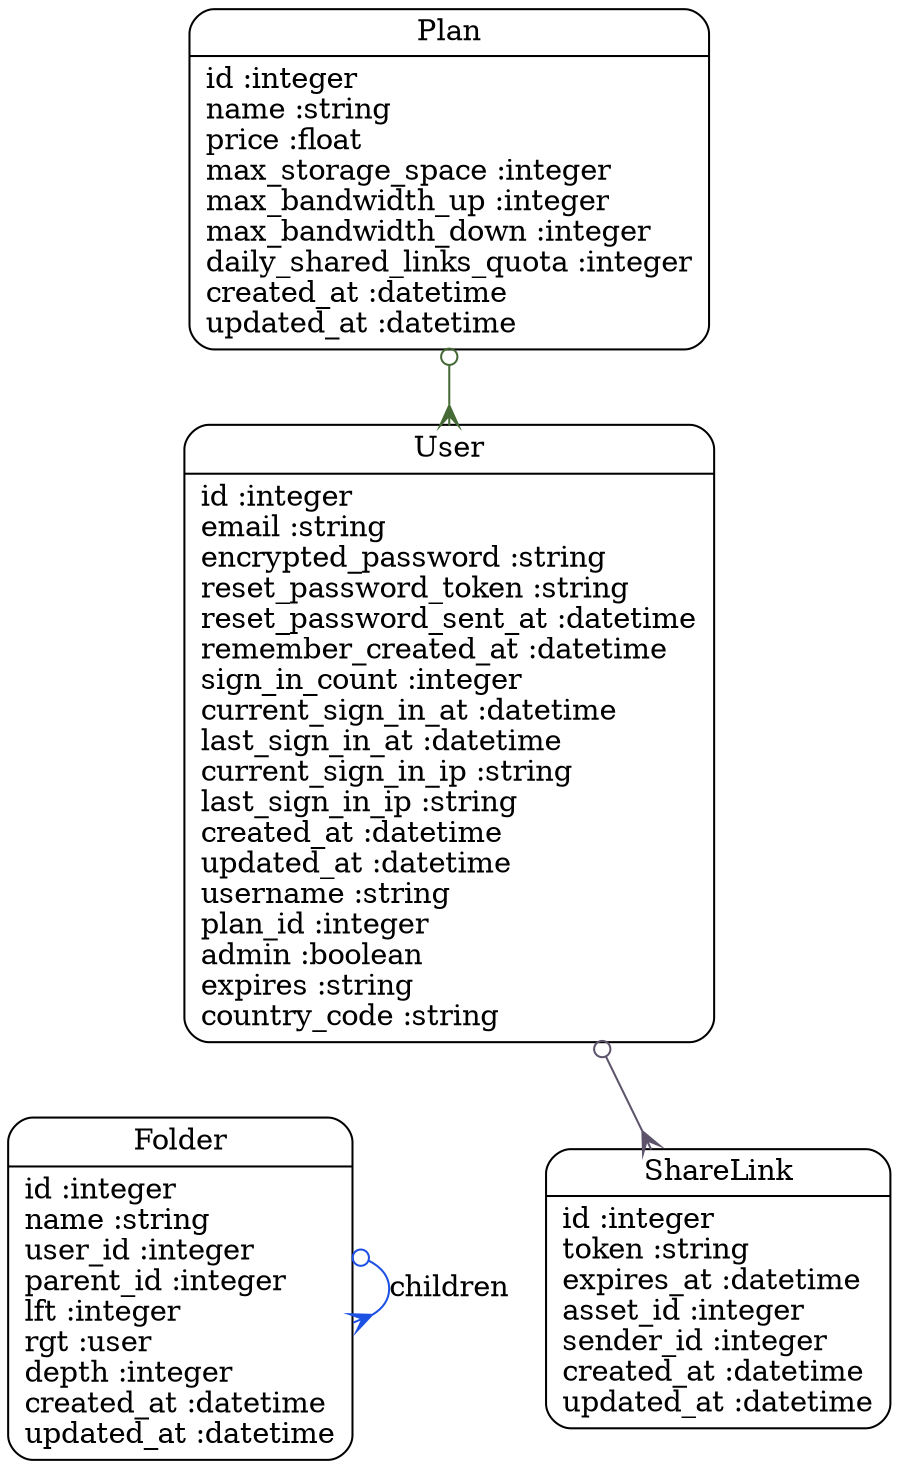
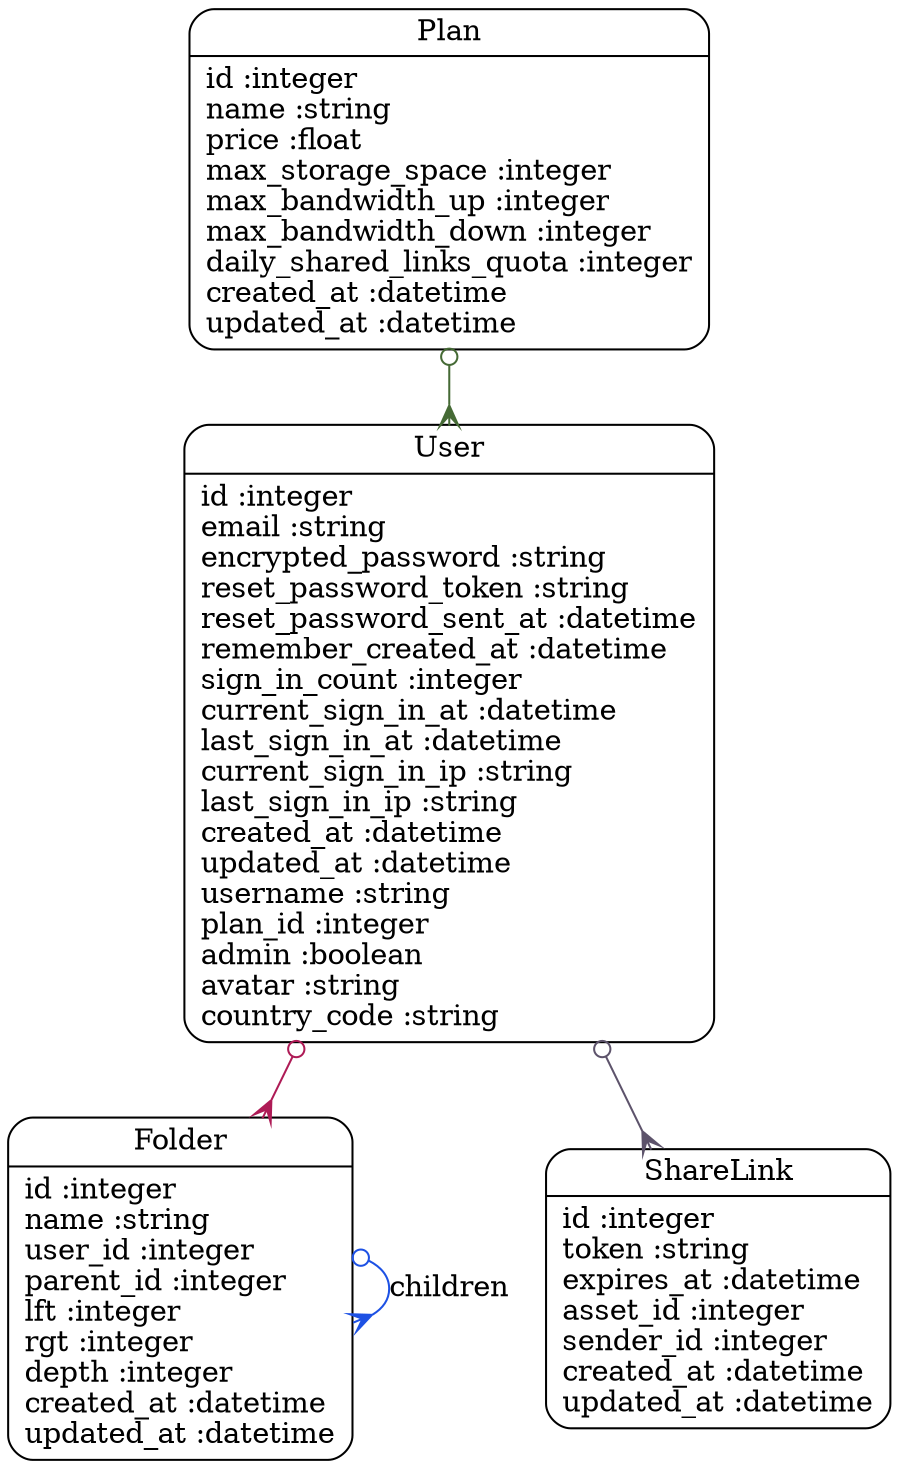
node "User": text "expires :string" -> "avatar :string"
edge "User" -- "Folder": added
node "Folder": text "rgt :user" -> "rgt :integer"
